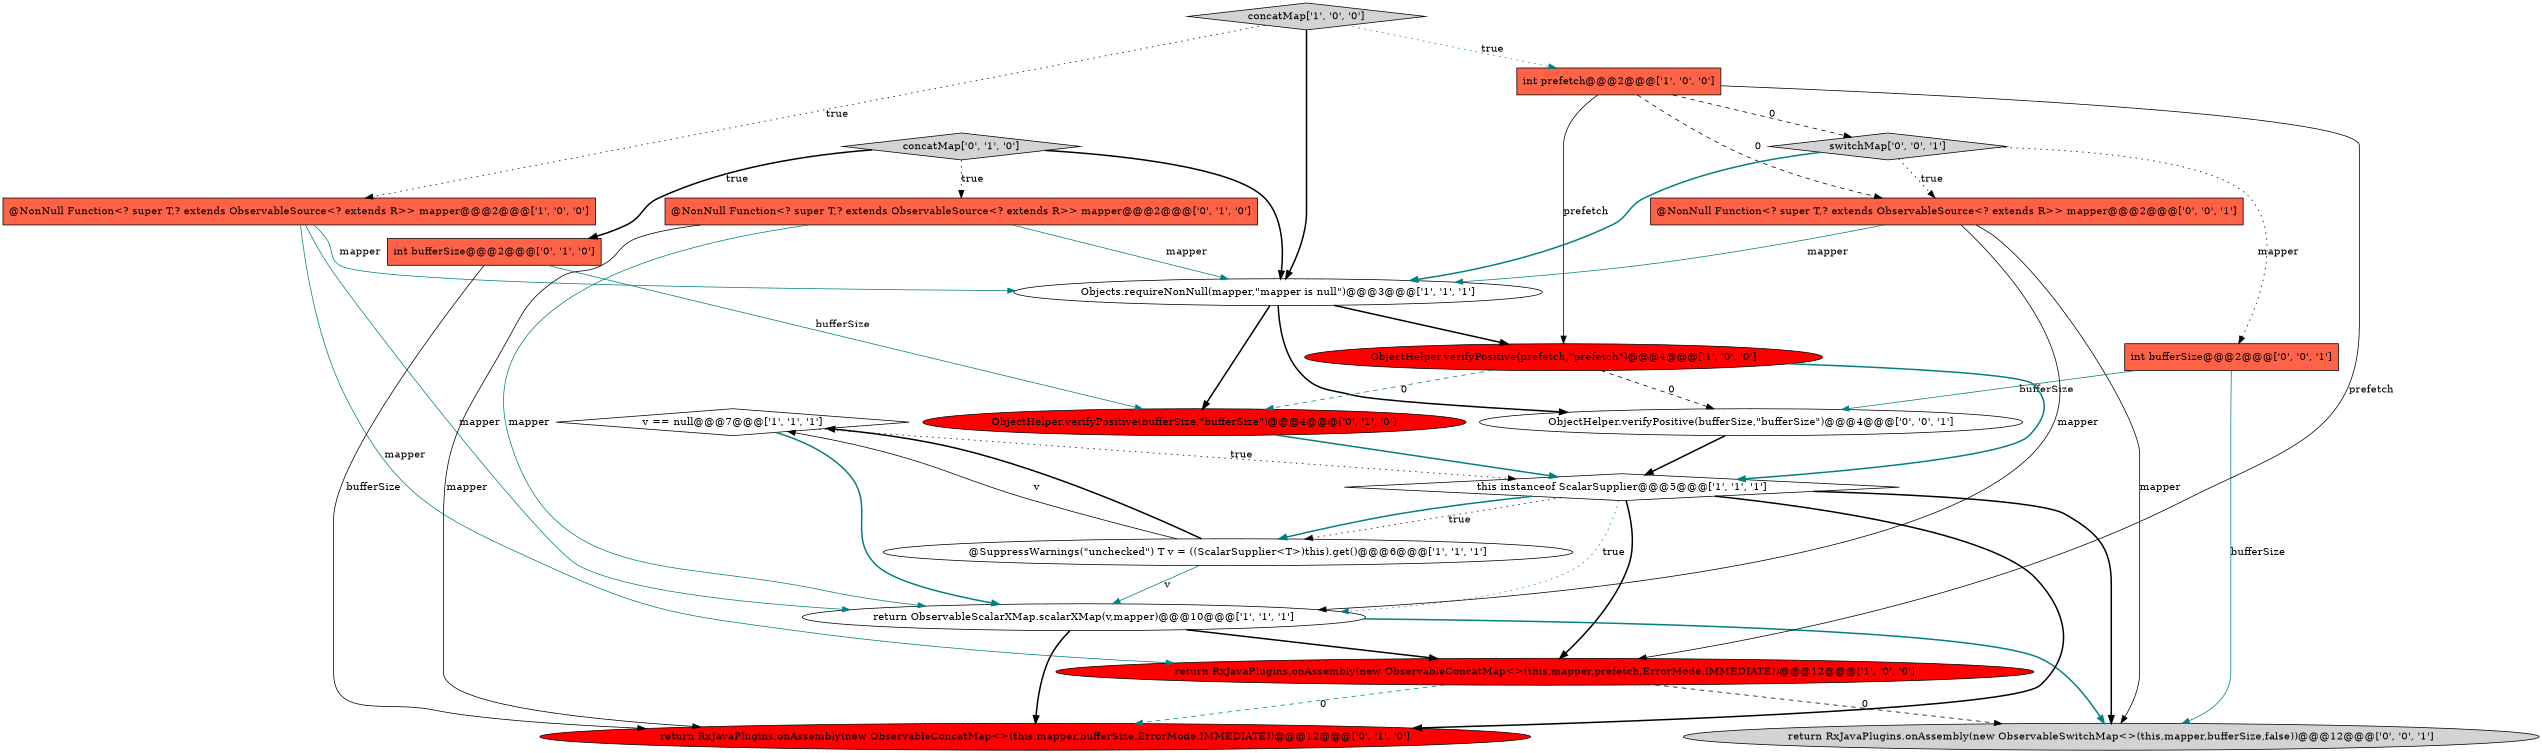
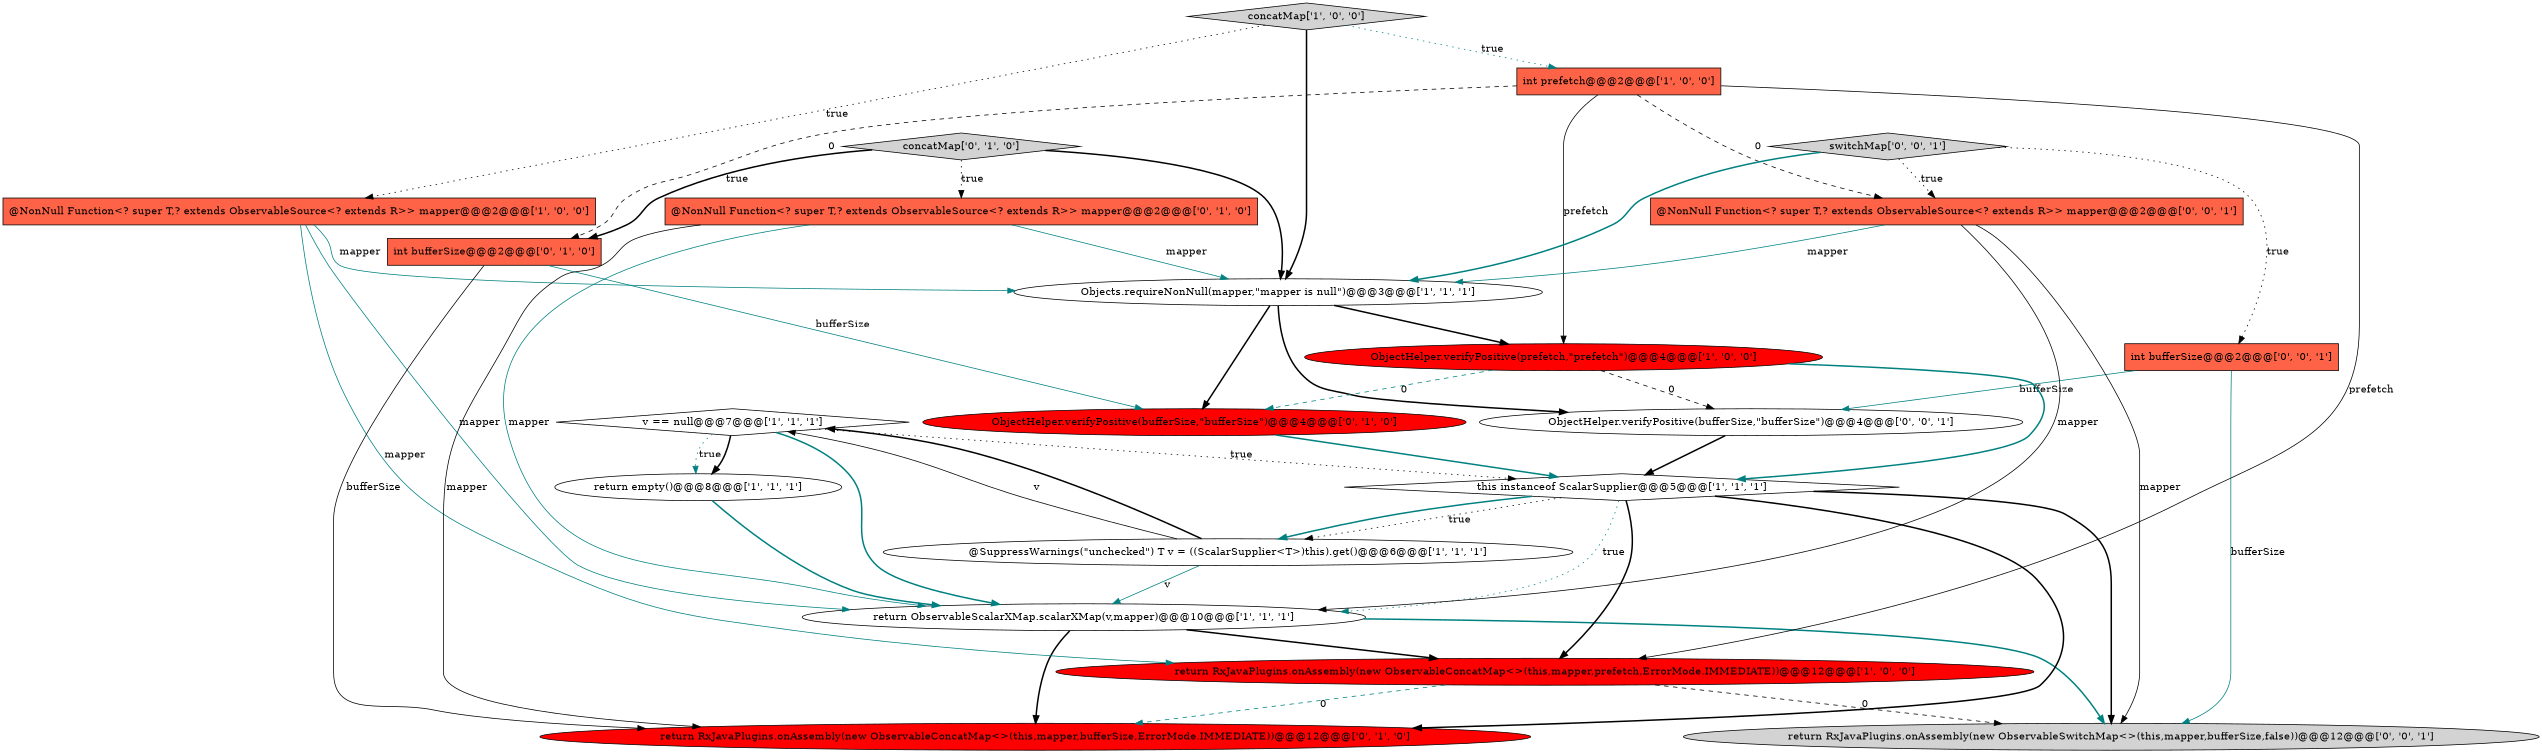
edge "int prefetch@@@2@@@['1', '0', '0']" -> "switchMap['0', '0', '1']": now "int prefetch@@@2@@@['1', '0', '0']" -> "int bufferSize@@@2@@@['0', '1', '0']"
edge "switchMap['0', '0', '1']" -> "int bufferSize@@@2@@@['0', '0', '1']": label "mapper" -> "true"
node "return empty()@@@8@@@['1', '1', '1']": added
